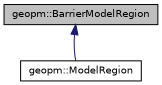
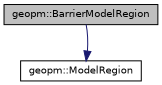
edge "geopm::ModelRegion" -> "geopm::BarrierModelRegion": reversed
